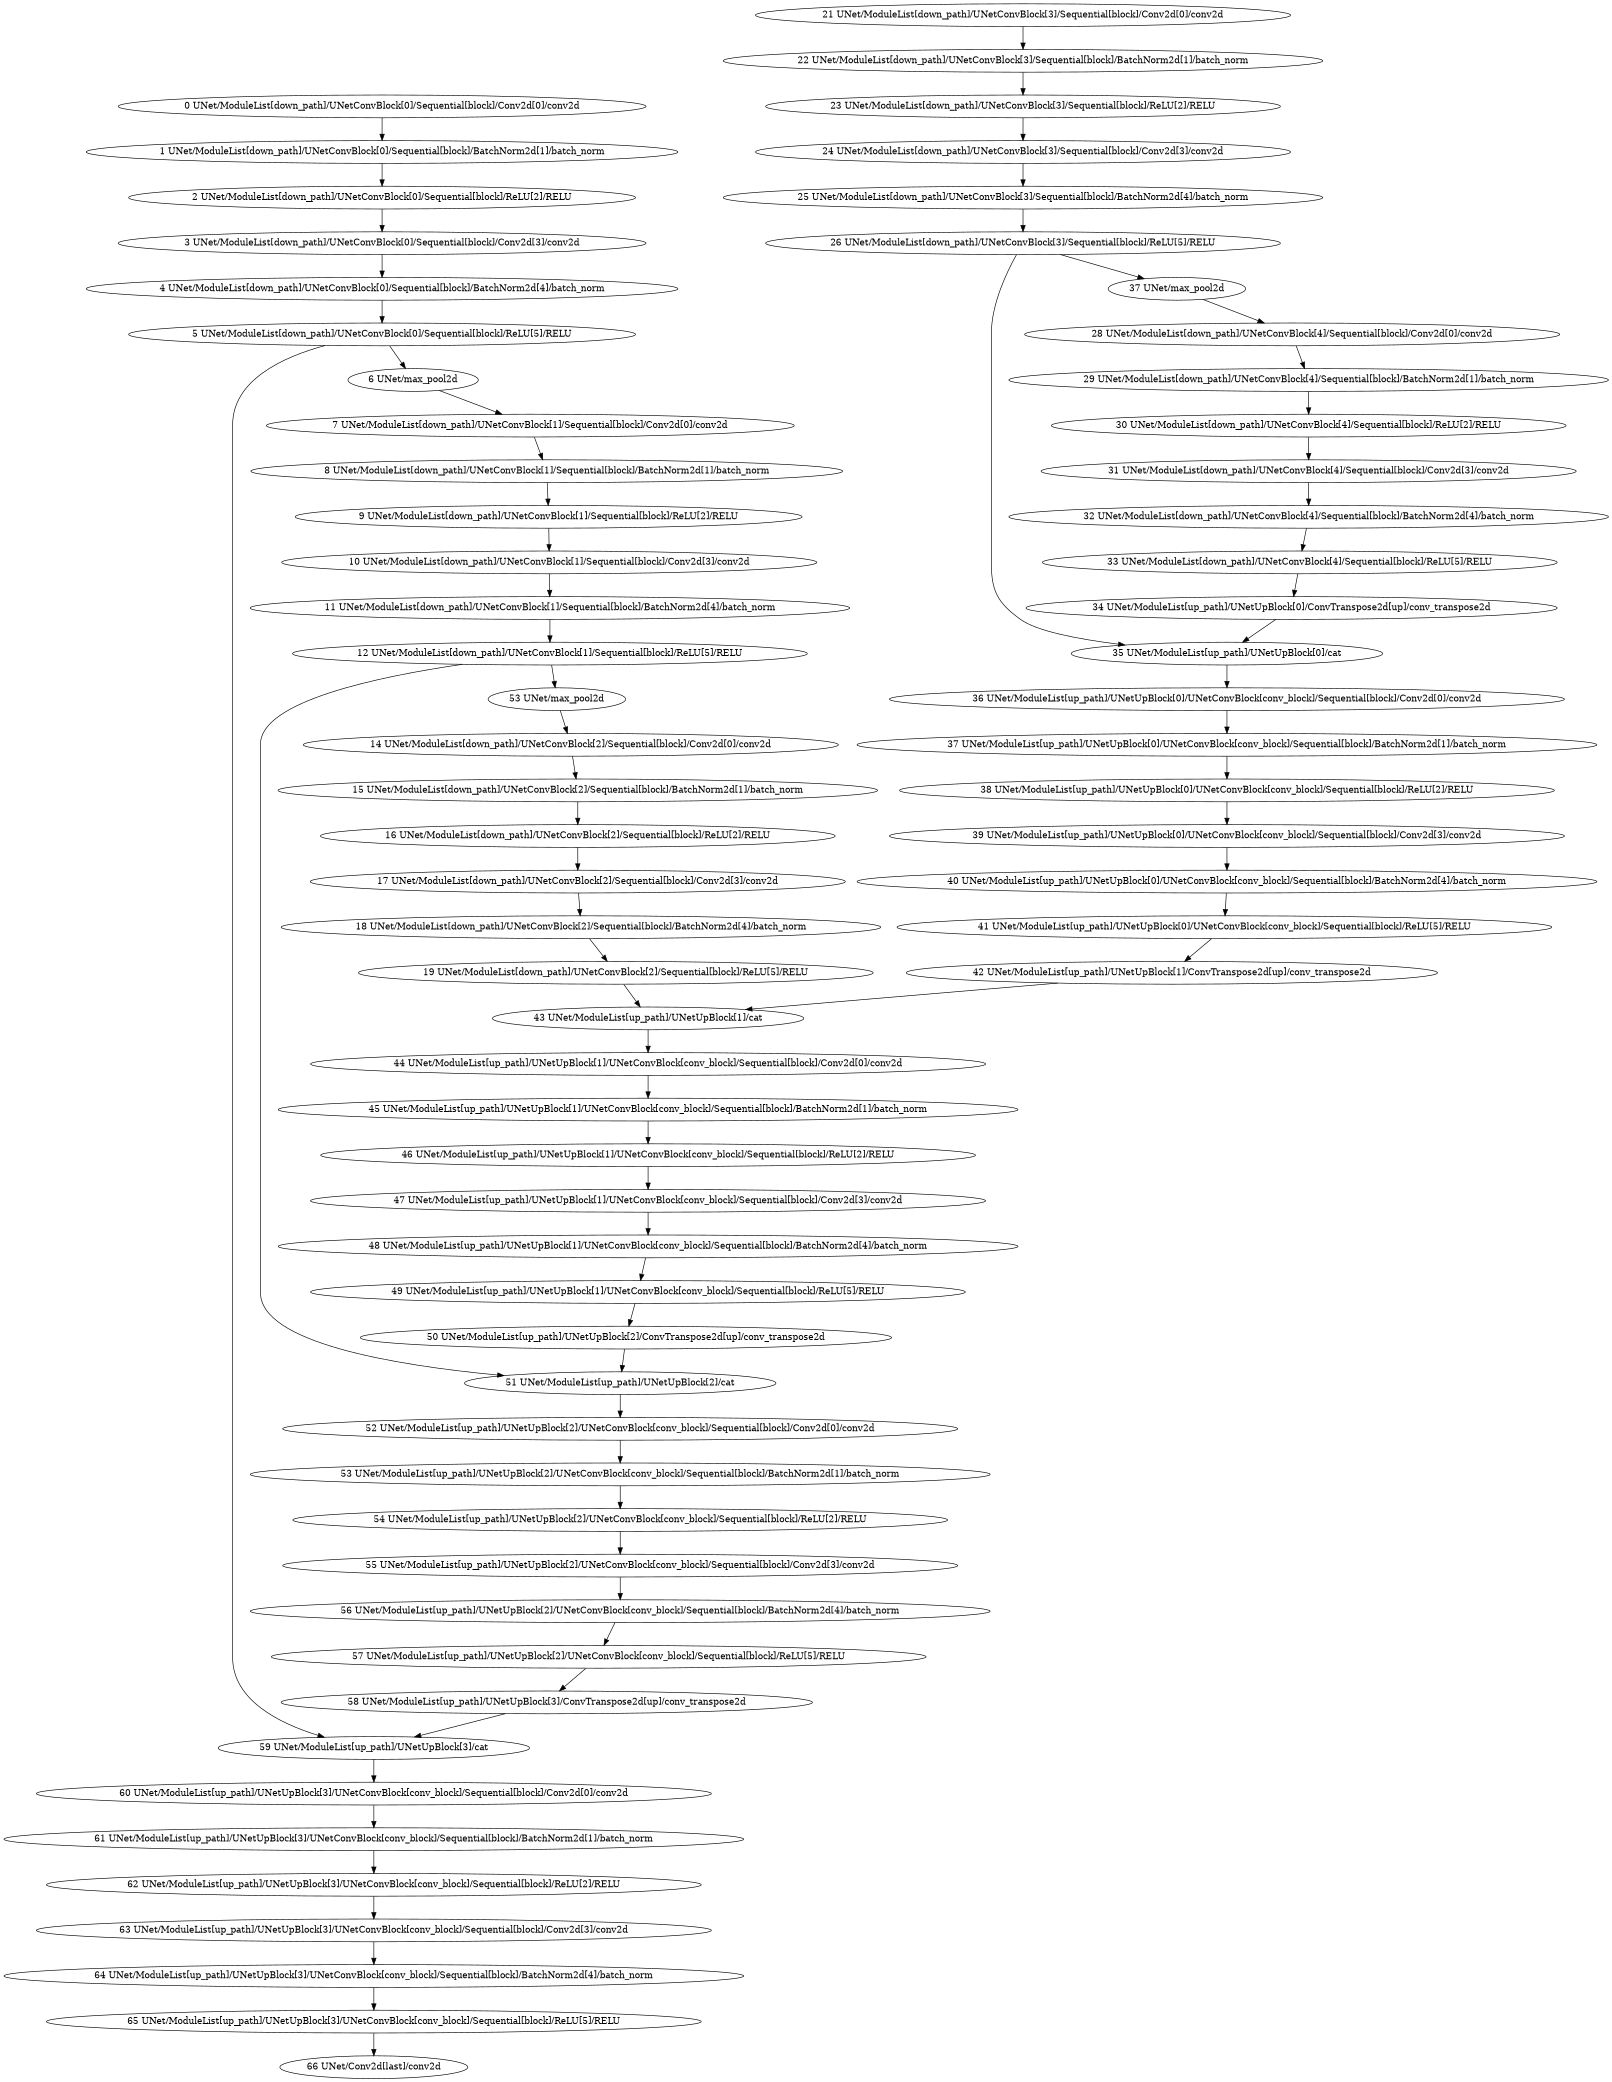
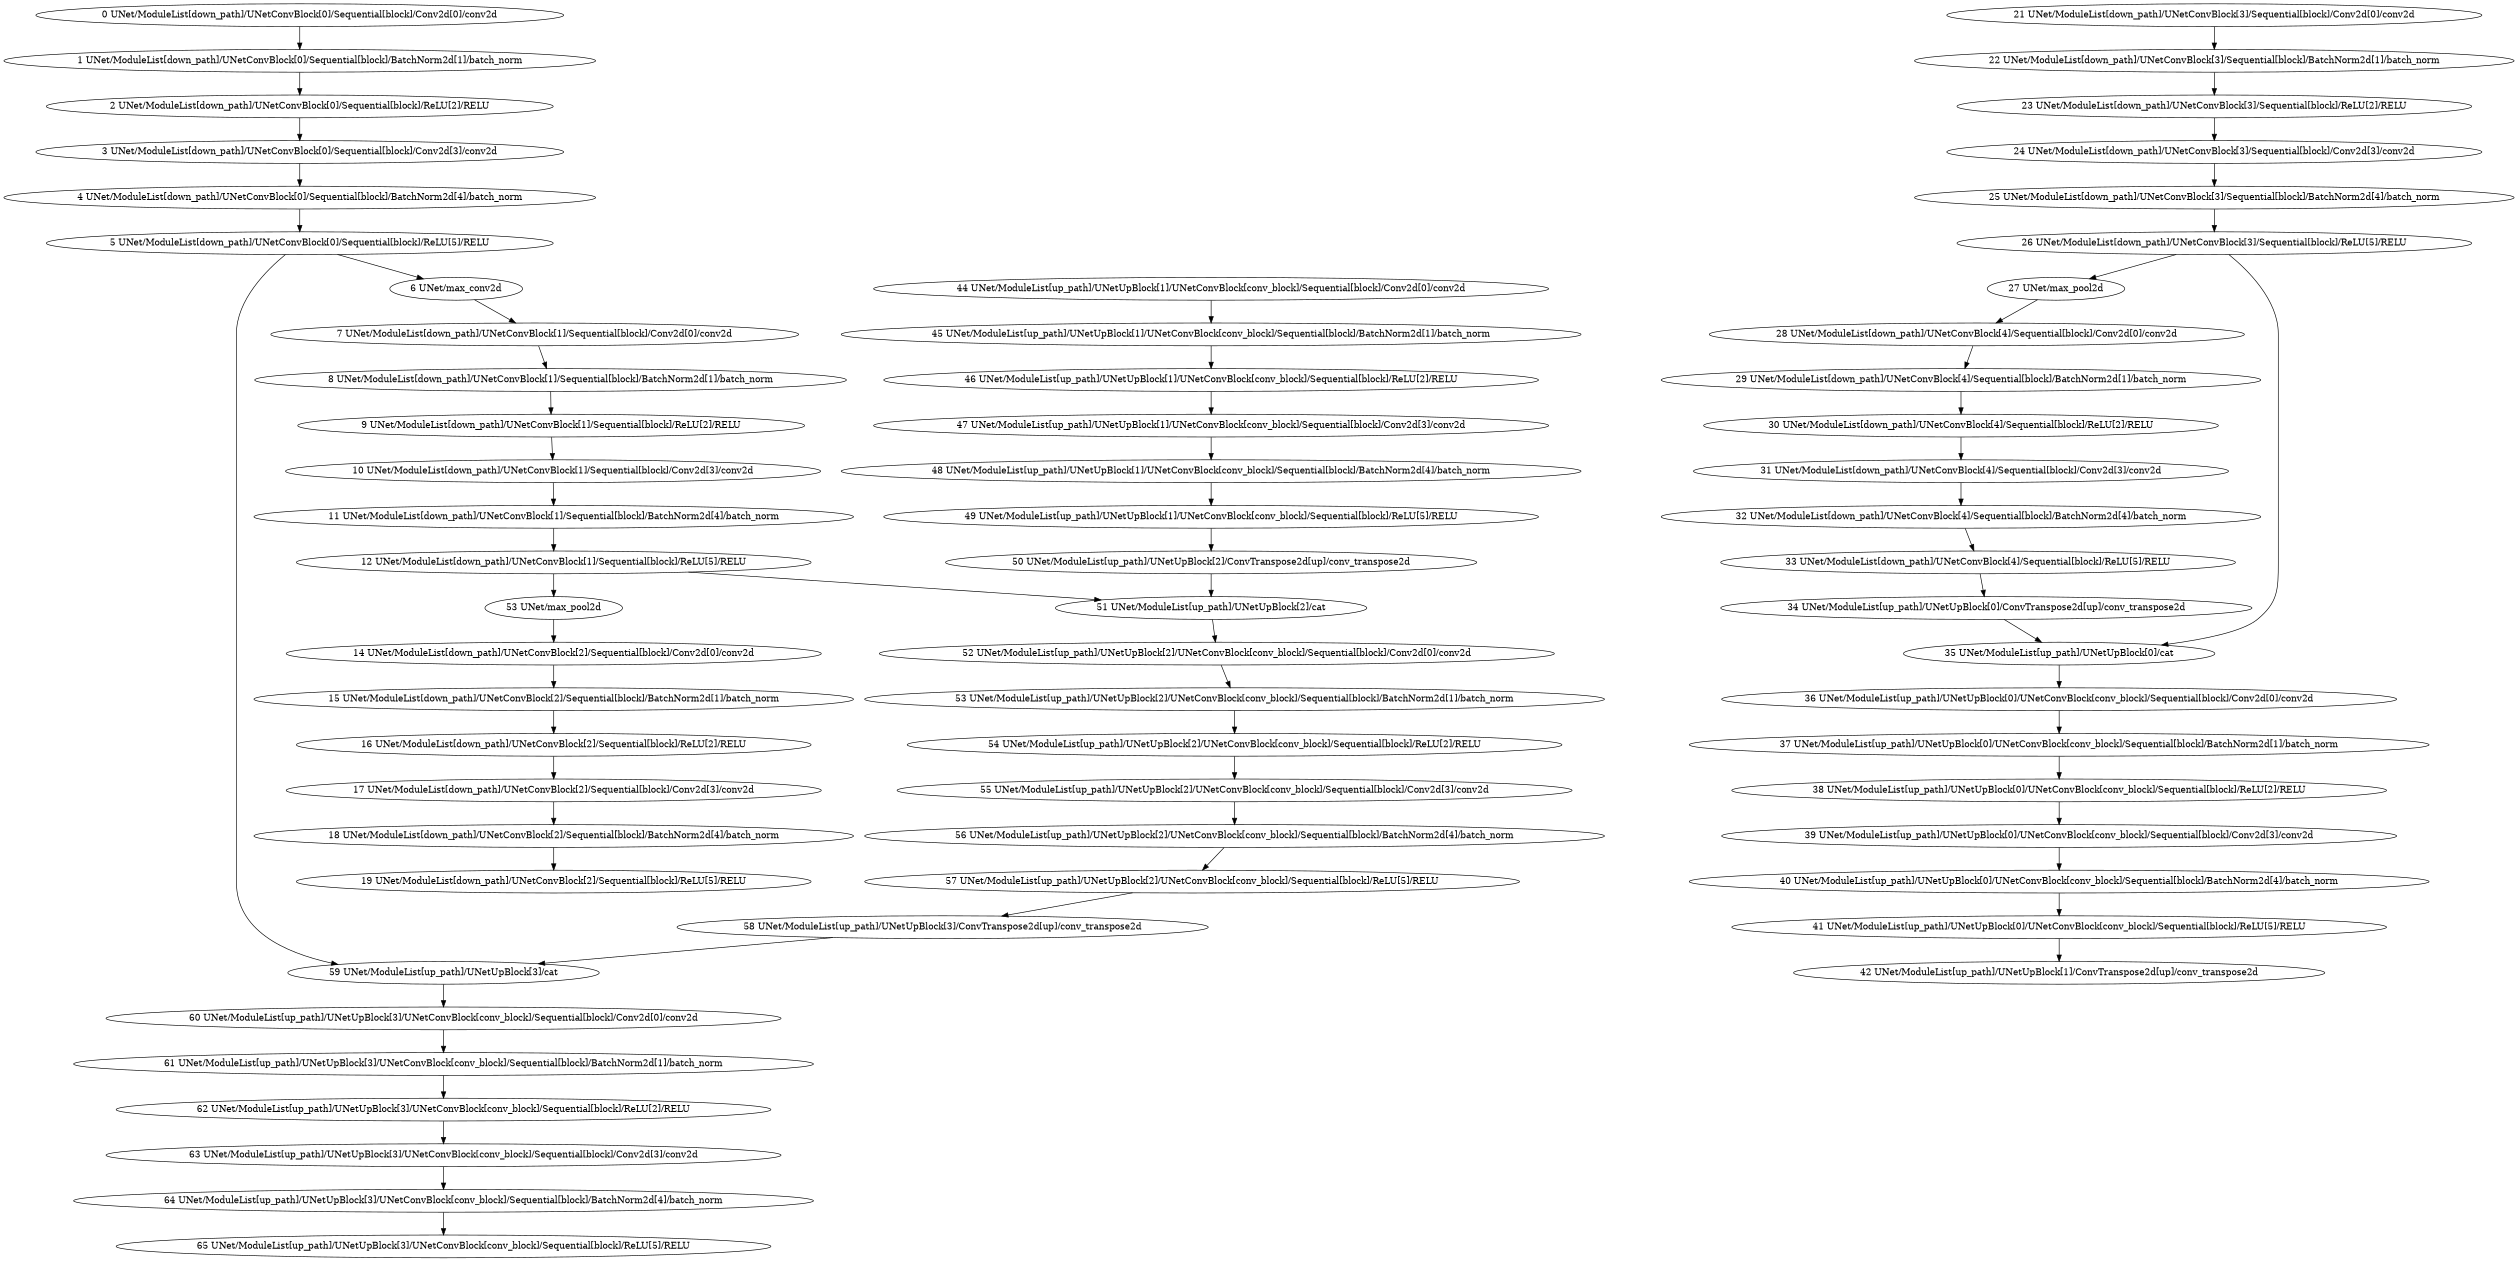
node "37 UNet/max_pool2d": label "37 UNet/max_pool2d" -> "27 UNet/max_pool2d"
node "6 UNet/max_pool2d": label "6 UNet/max_pool2d" -> "6 UNet/max_conv2d"
node "43 UNet/ModuleList[up_path]/UNetUpBlock[1]/cat": removed
node "66 UNet/Conv2d[last]/conv2d": removed
